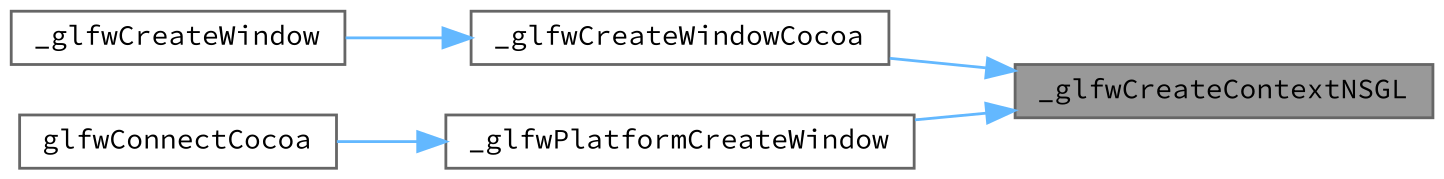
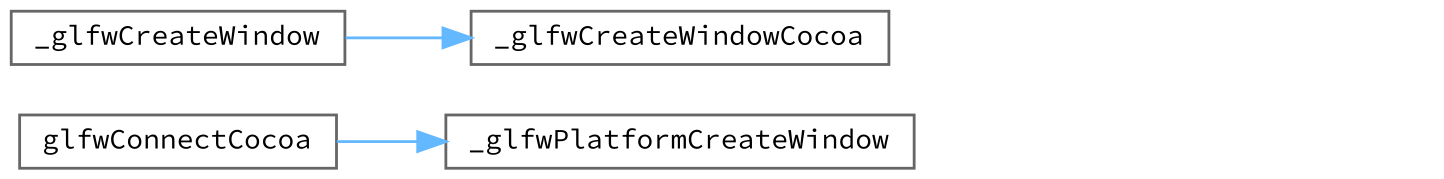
node "_glfwCreateContextNSGL": removed
